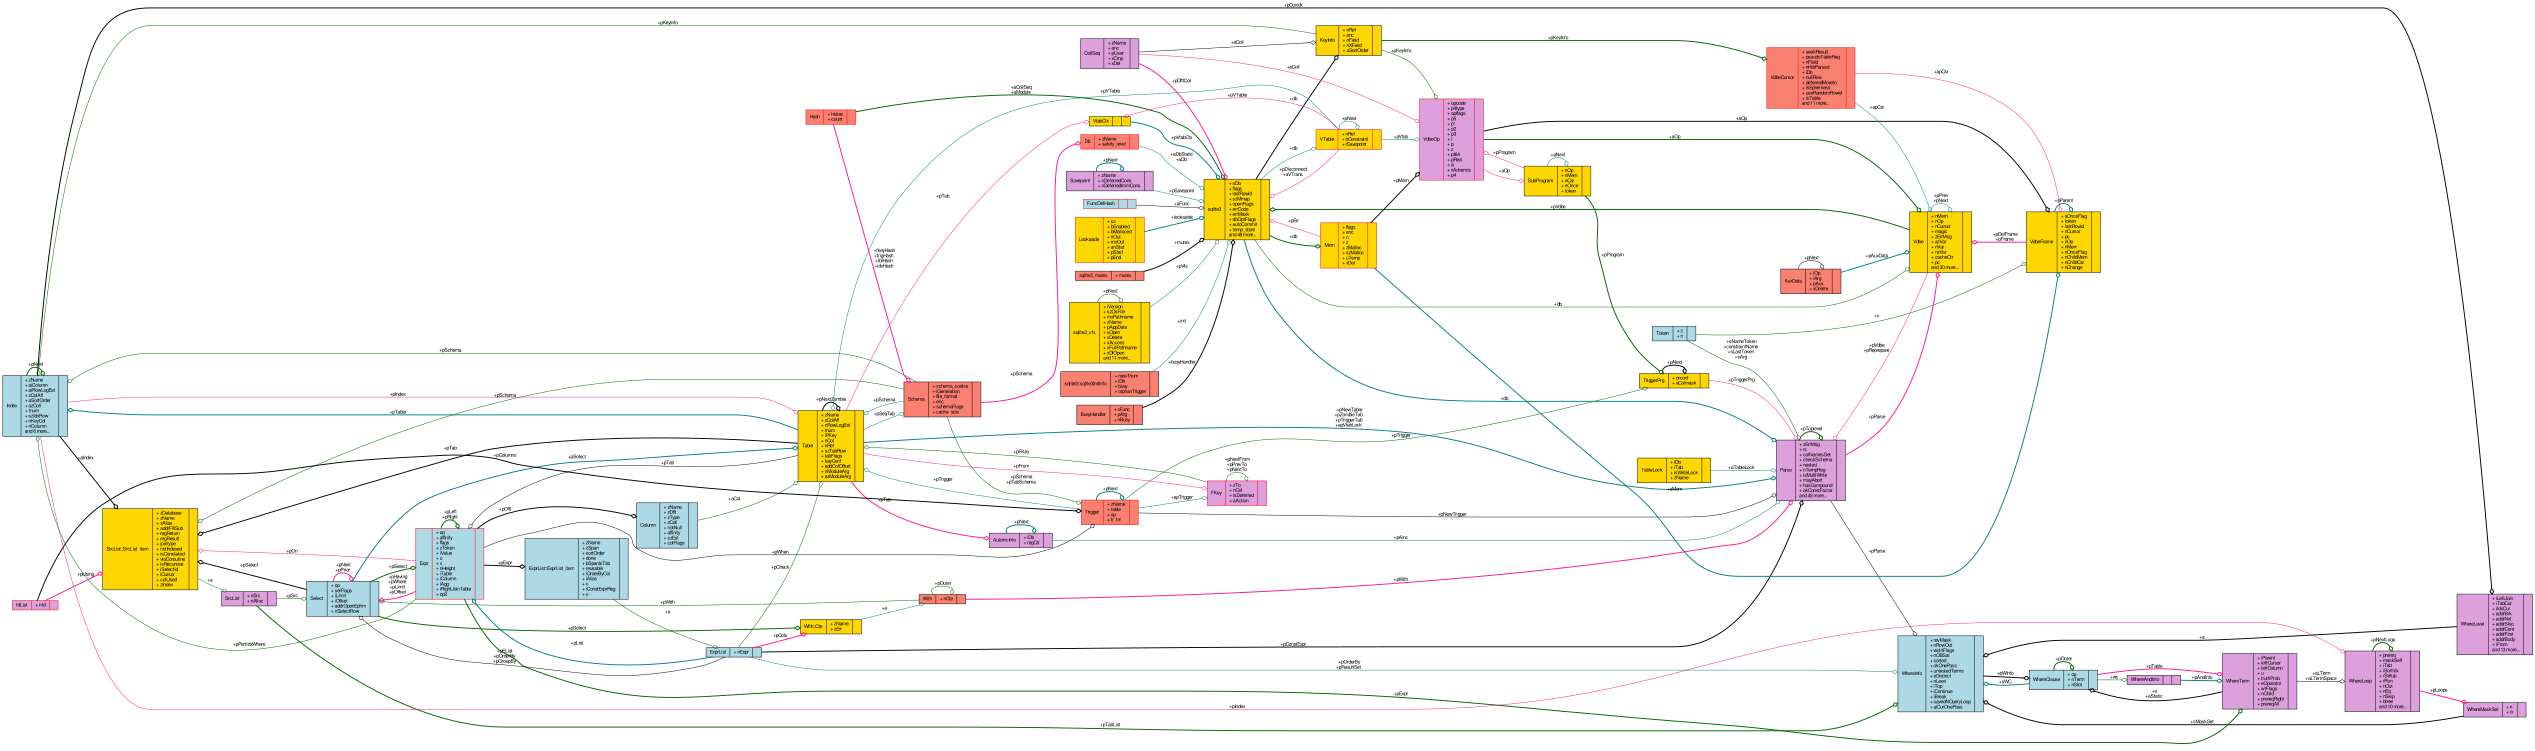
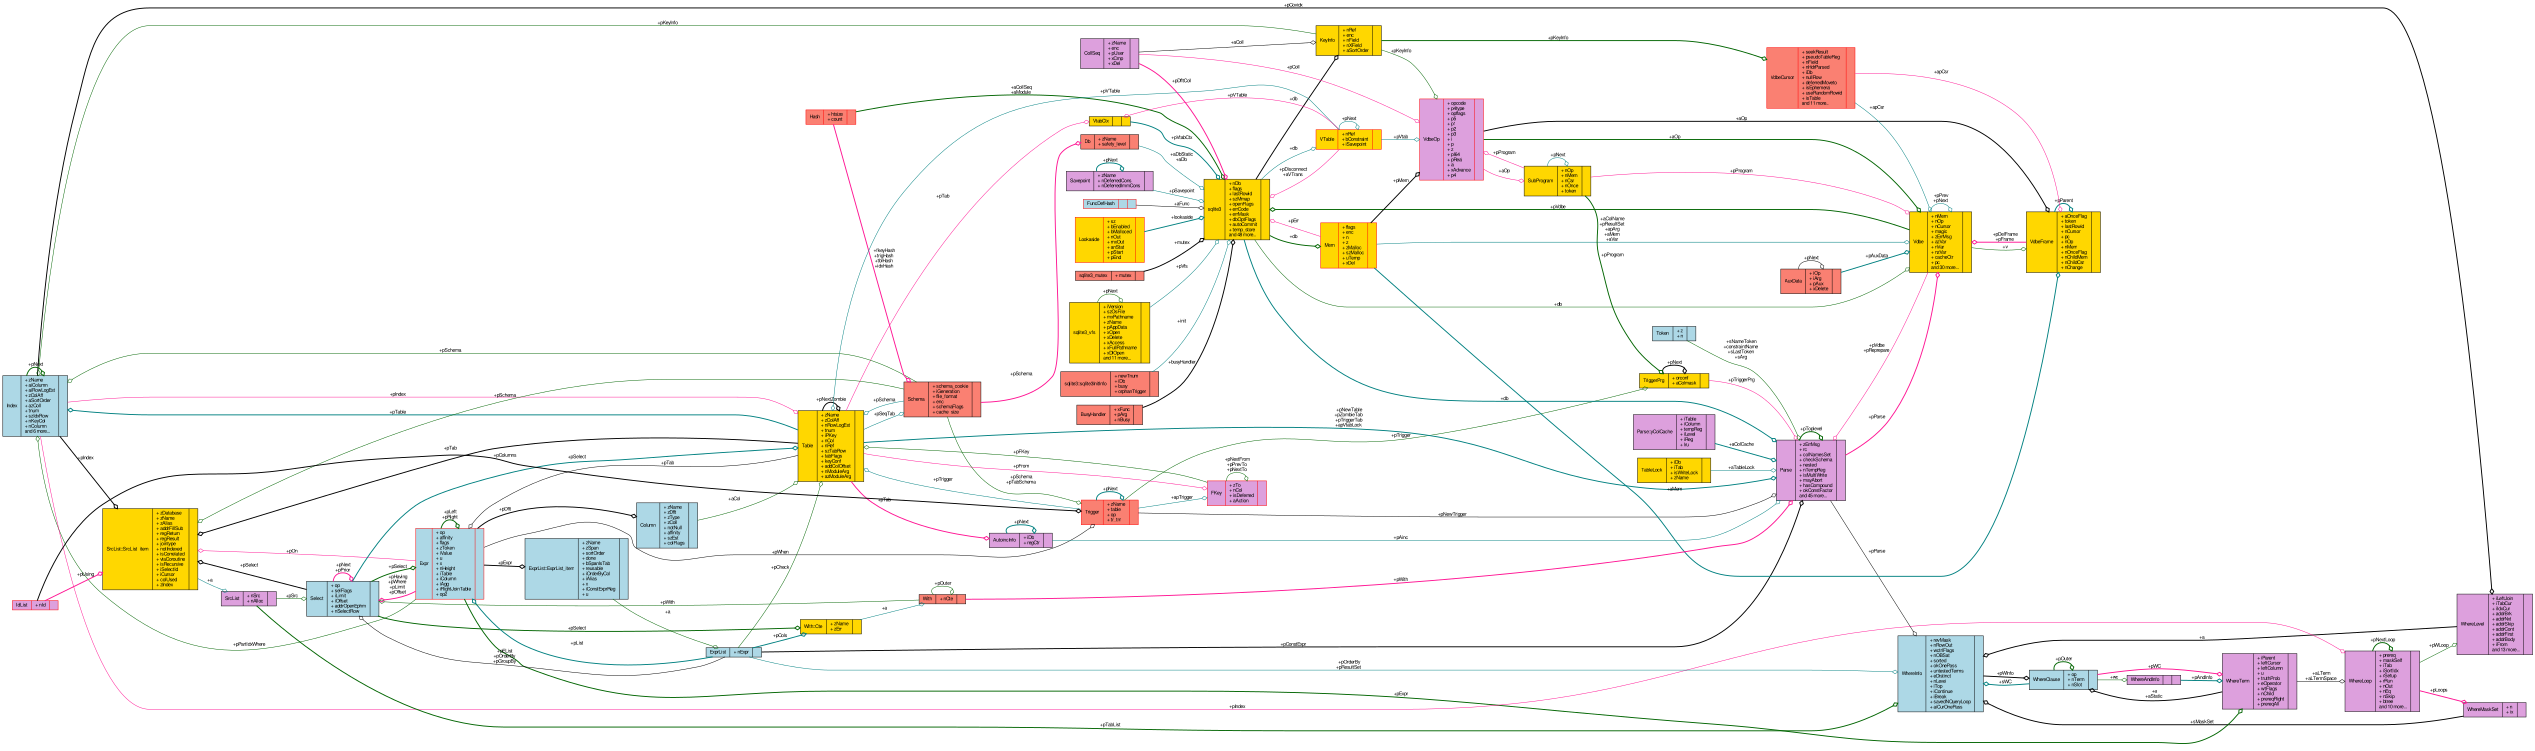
node "Db": color red -> black
edge "SubProgram" -> "Vdbe": added, label "+pProgram"
edge "Mem" -> "Vdbe": added, label "+aColName +pResultSet +apArg +aMem +aVar"
edge "Token" -> "VdbeFrame": now "Vdbe" -> "VdbeFrame"
node "Parse::yColCache": added
edge "ExprList" -> "With::Cte": color deeppink -> teal
edge "WhereLoop" -> "WhereLevel": added, label "+pWLoop"
edge "WhereClause" -> "WhereTerm": label " +pTable" -> " +pWC"
